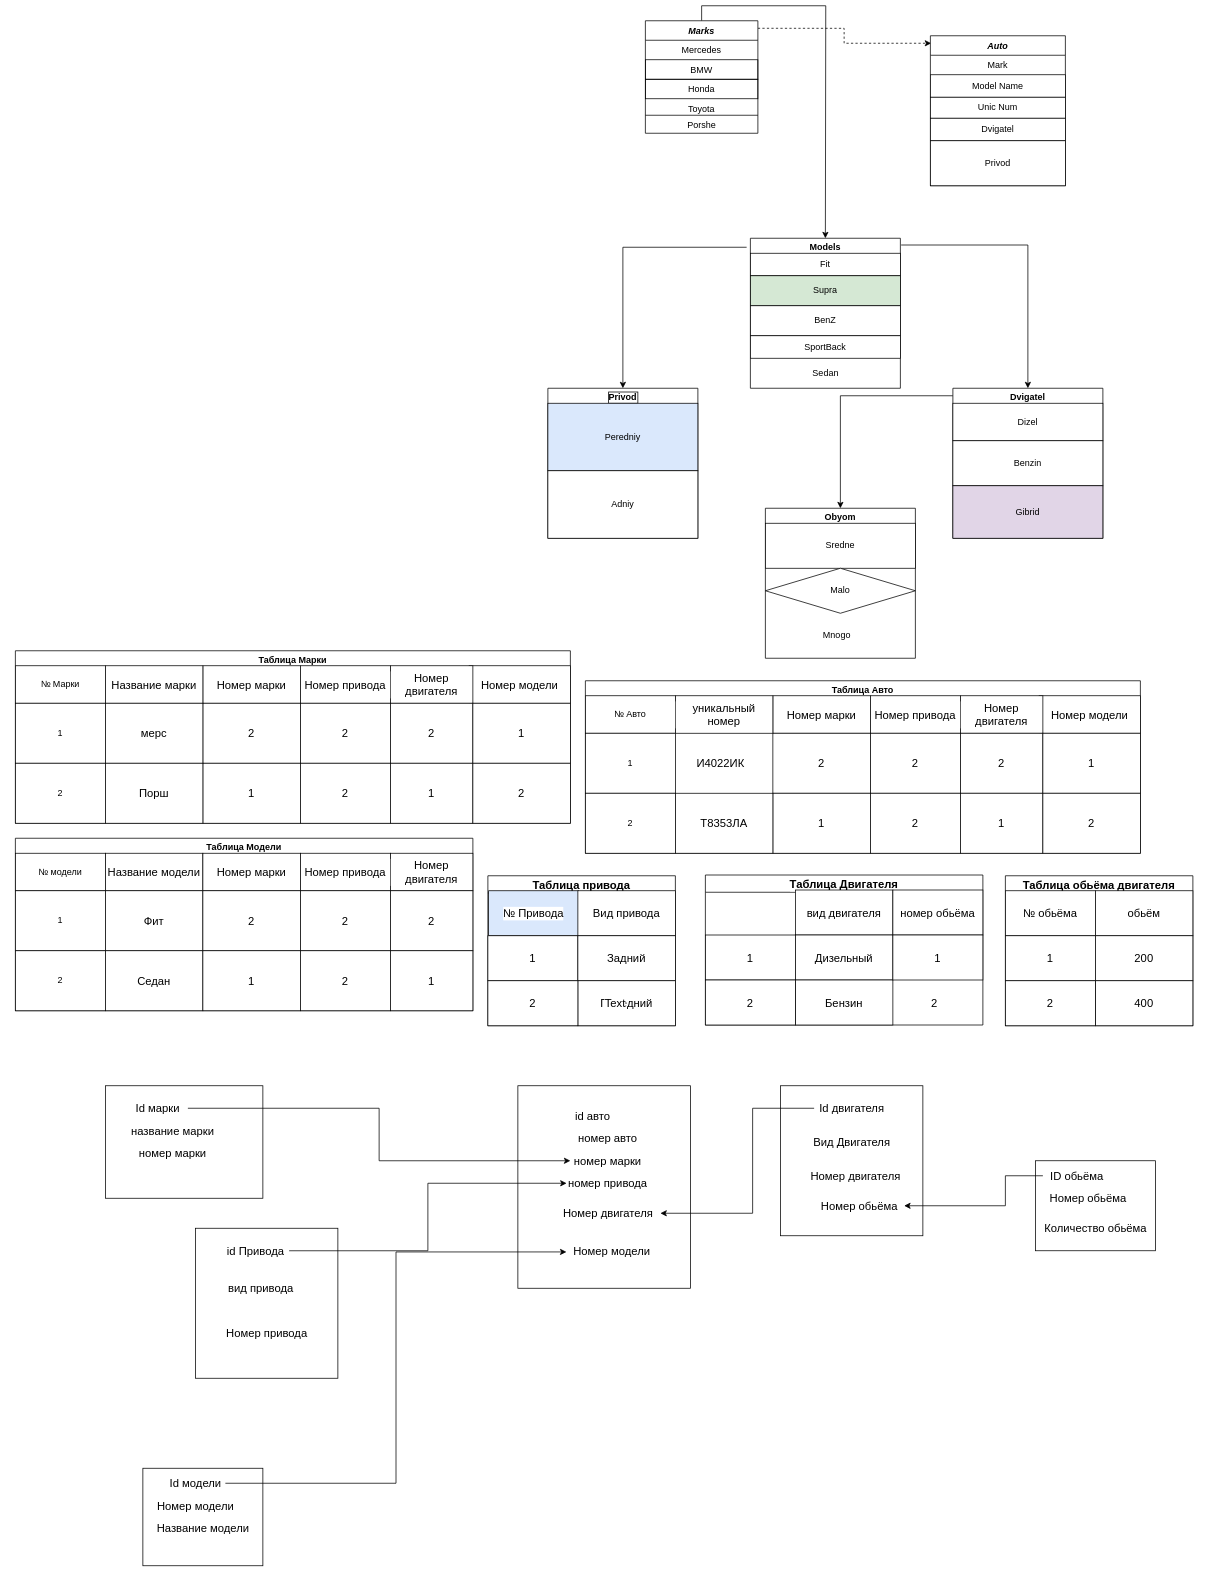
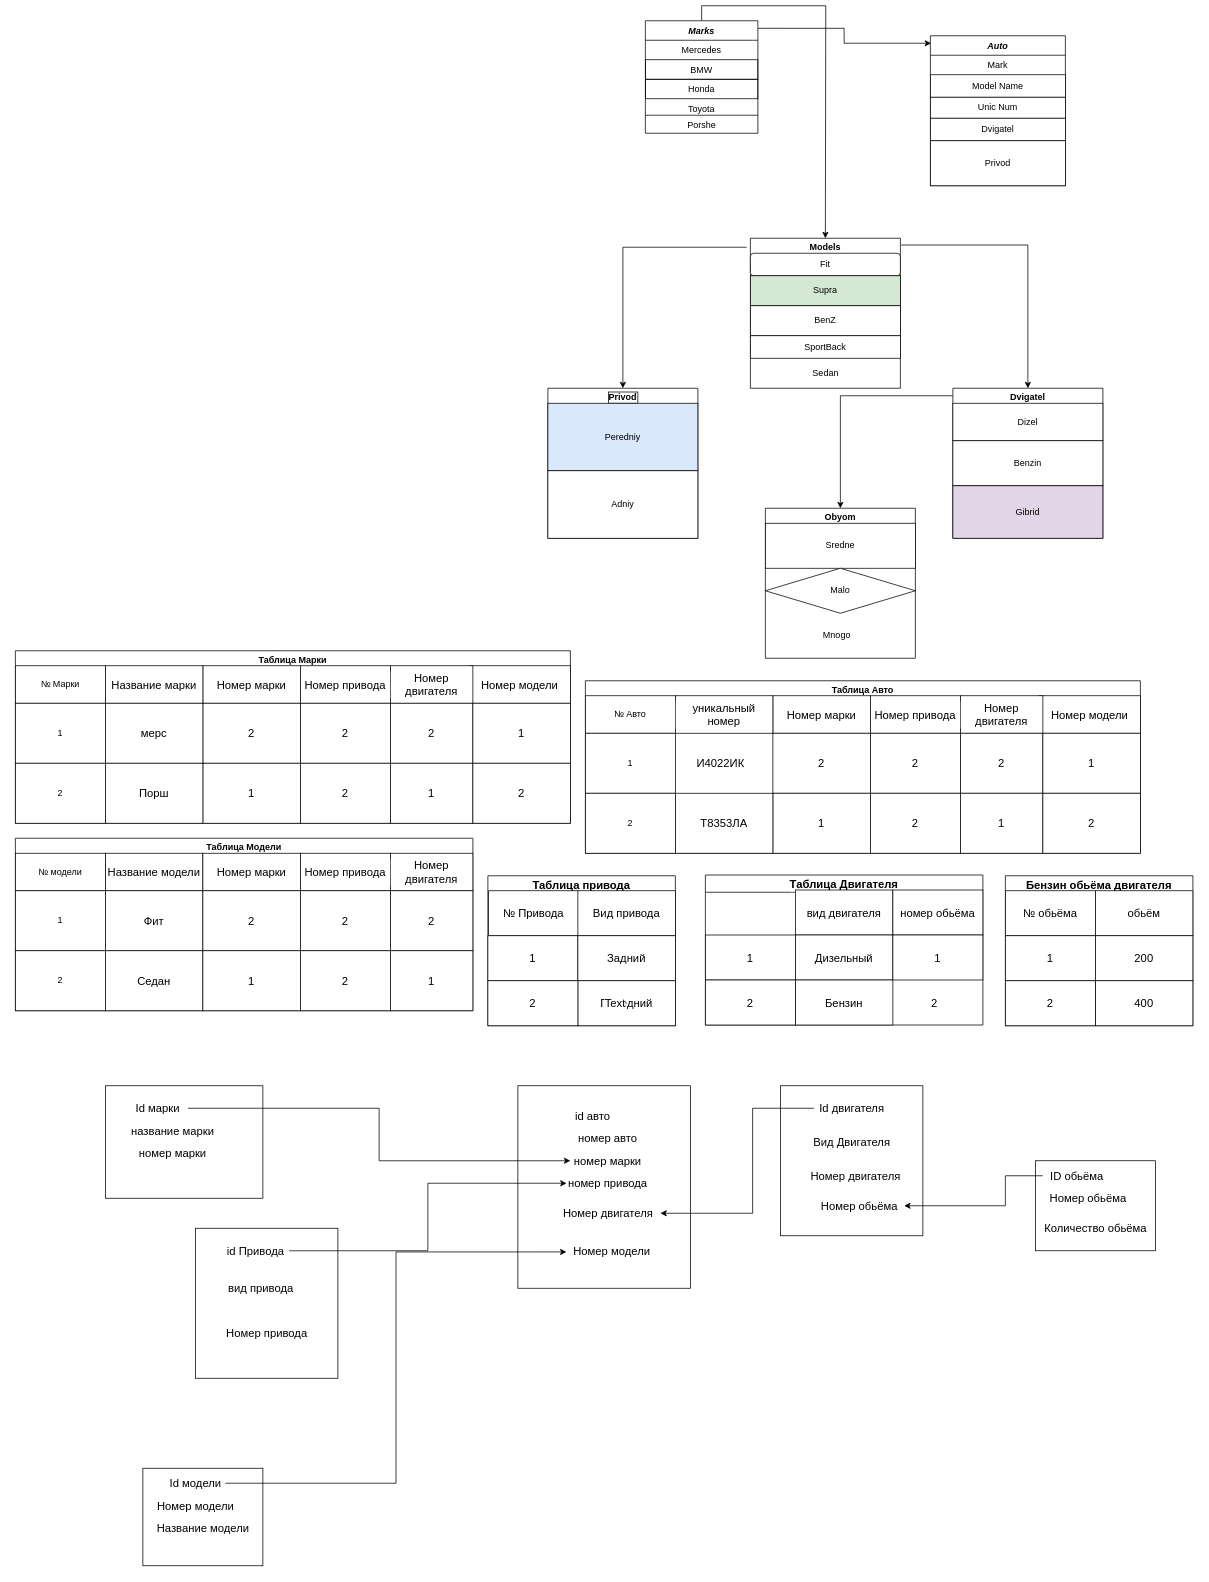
edge "Marks" -> "Auto": style dashed -> solid
node "Fit": shape rectangle -> rounded rectangle
node "Таблица обьёма двигателя": label "Таблица обьёма двигателя" -> "Бензин обьёма двигателя"
node "№ Привода": fillcolor #dae8fc -> #ffffff
